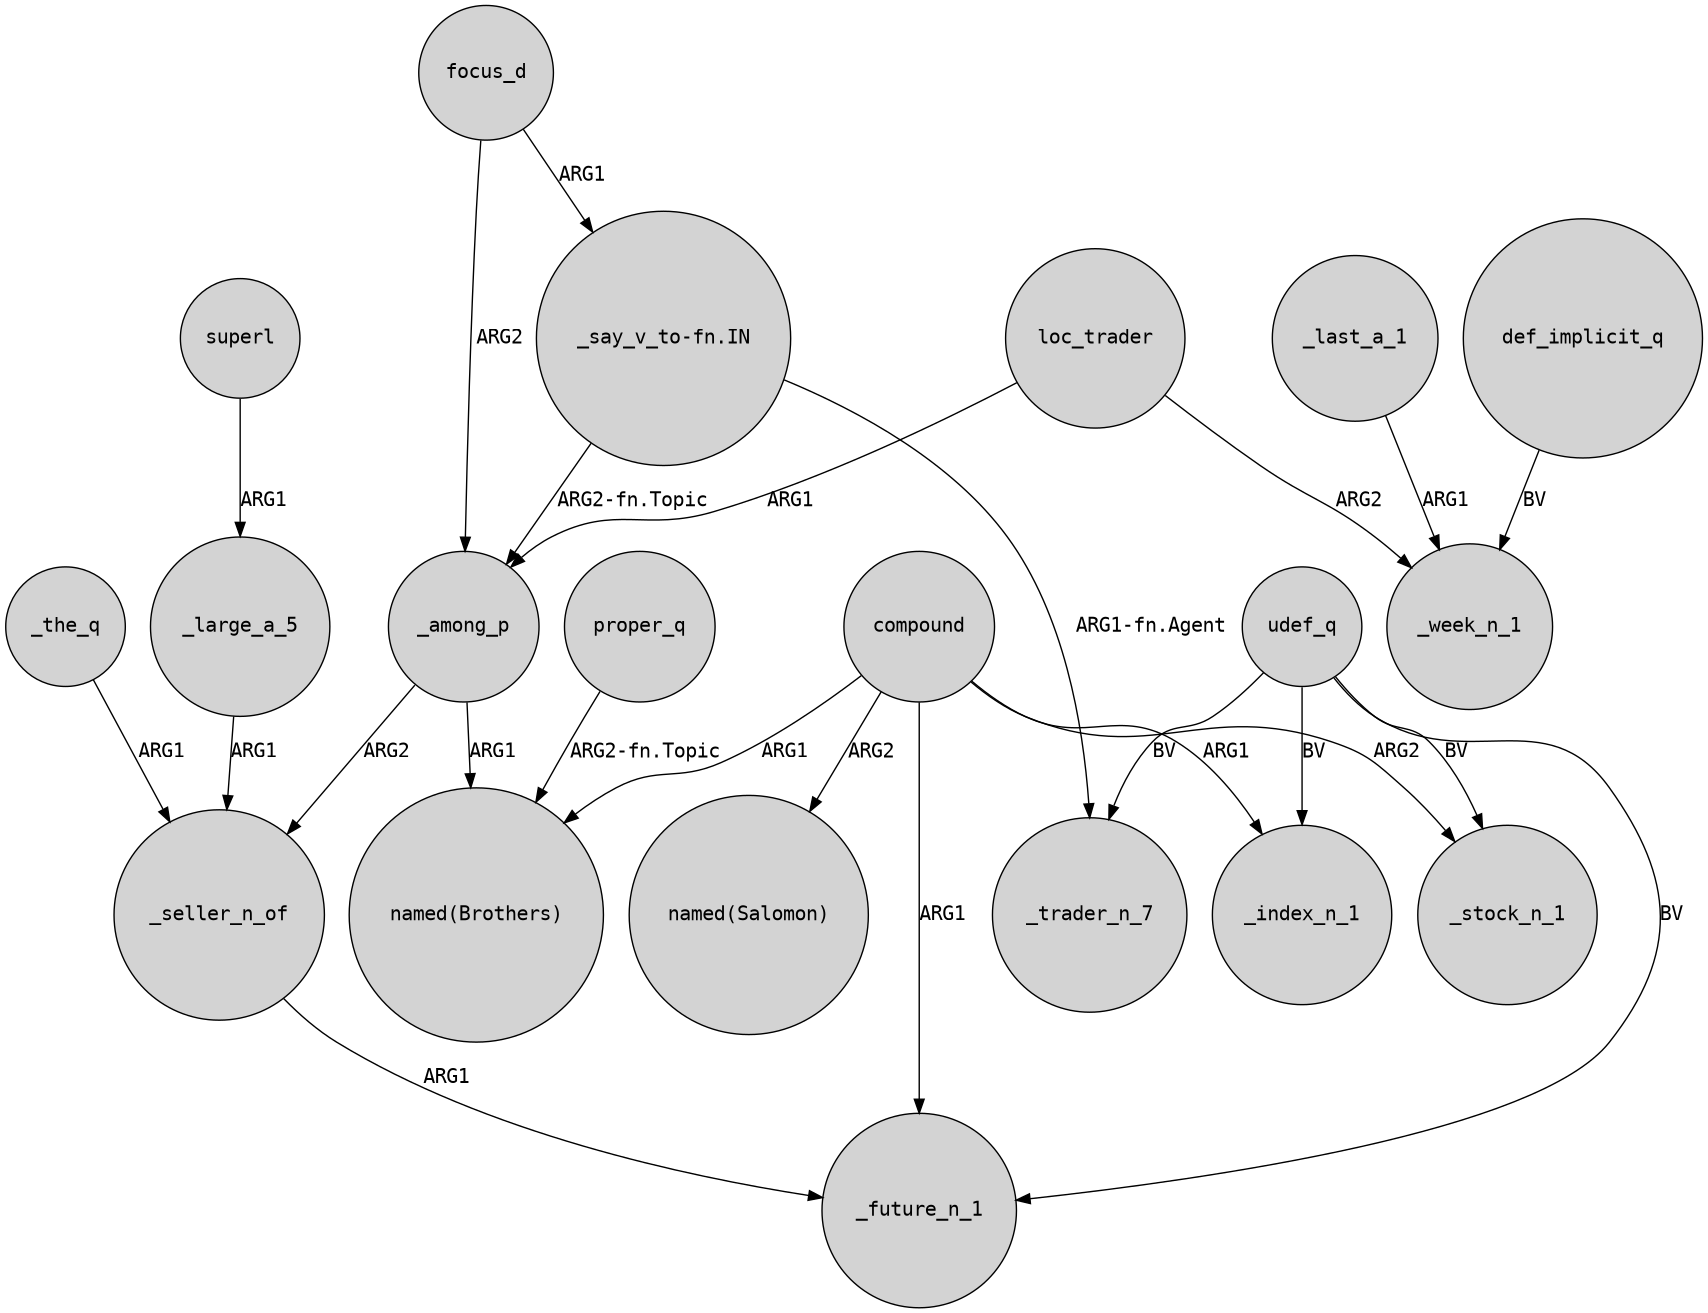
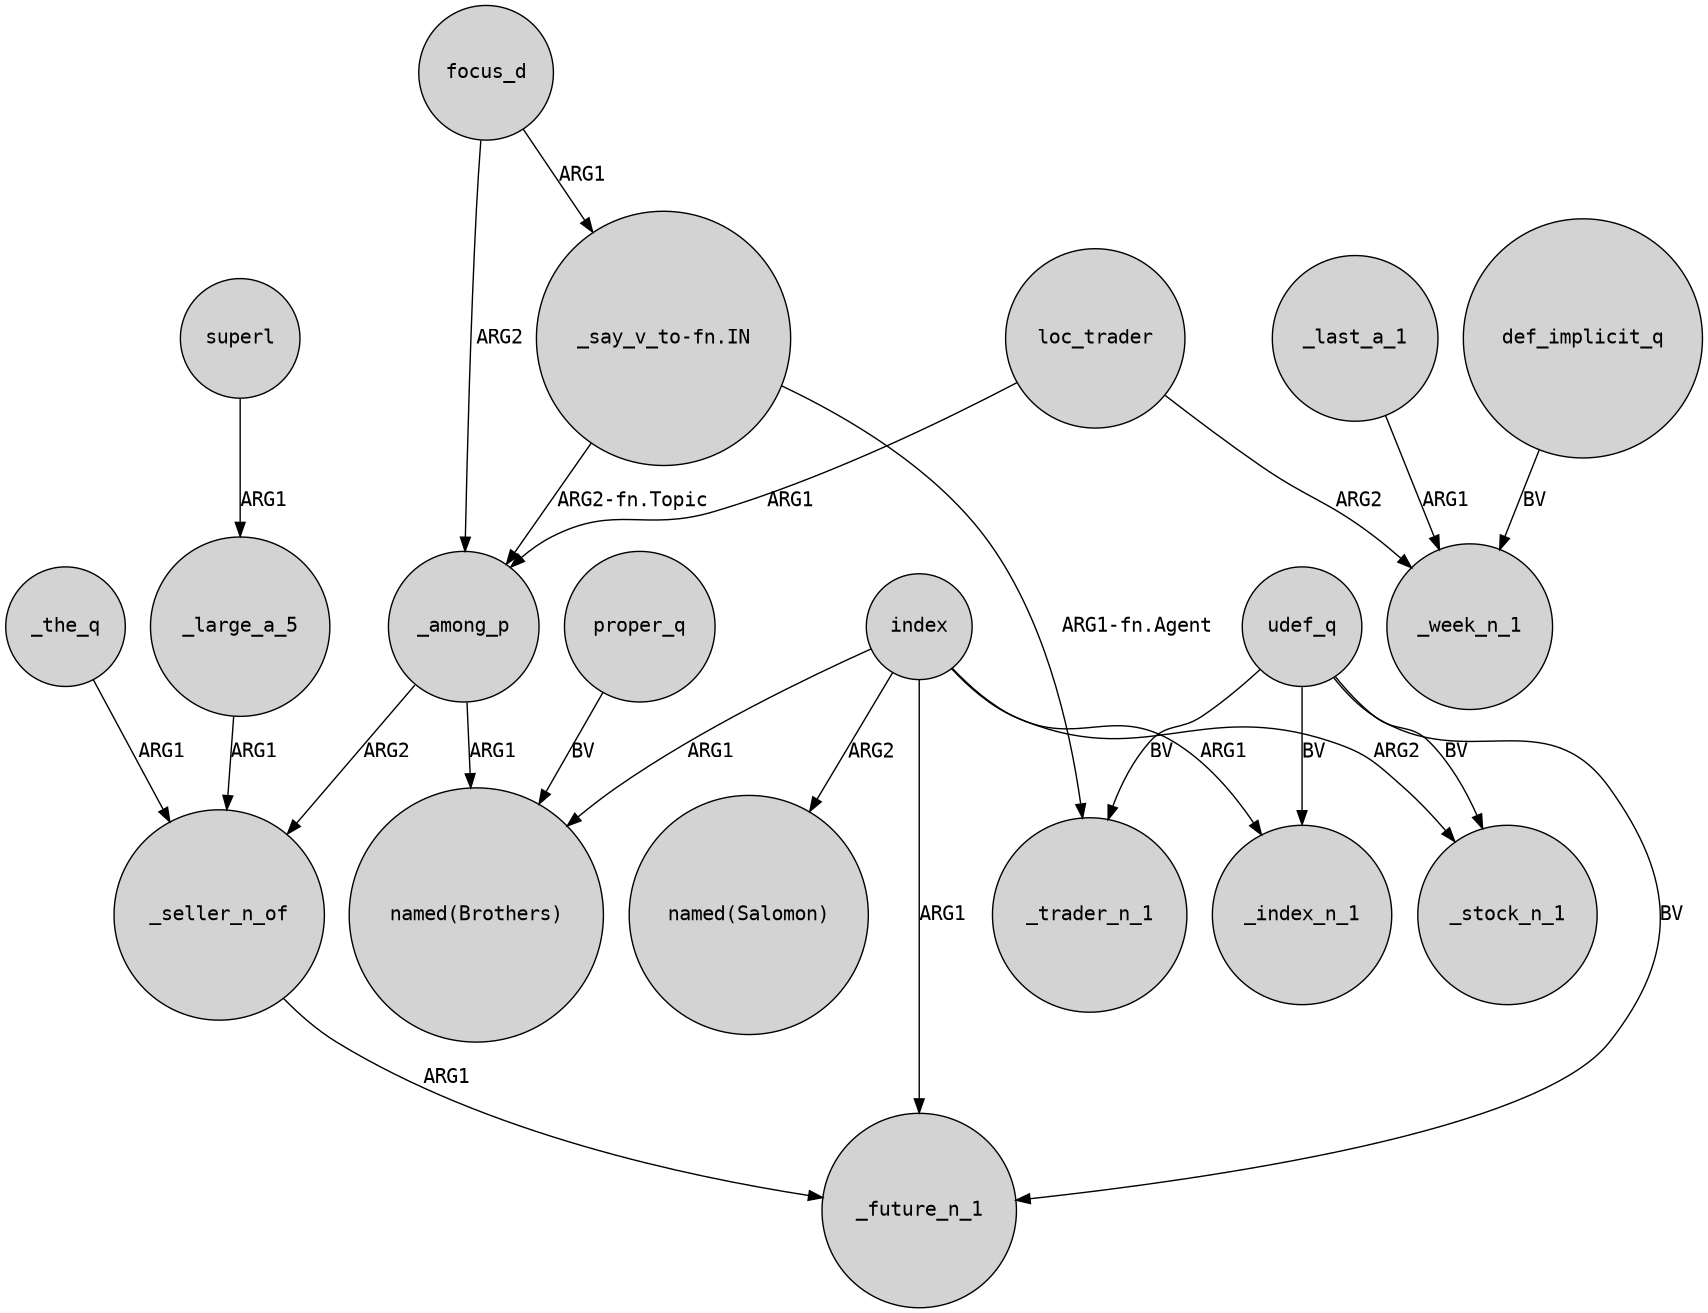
node "compound": label "compound" -> "index"
edge "proper_q" -> "named(Brothers)": label "ARG2-fn.Topic" -> "BV"
node "_trader_n_7": label "_trader_n_7" -> "_trader_n_1"
